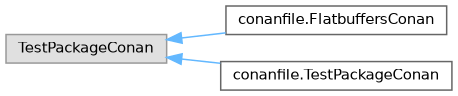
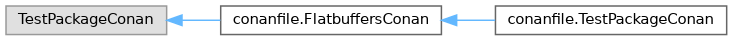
edge "conanfile.TestPackageConan" -> "TestPackageConan": now "conanfile.TestPackageConan" -> "conanfile.FlatbuffersConan"
